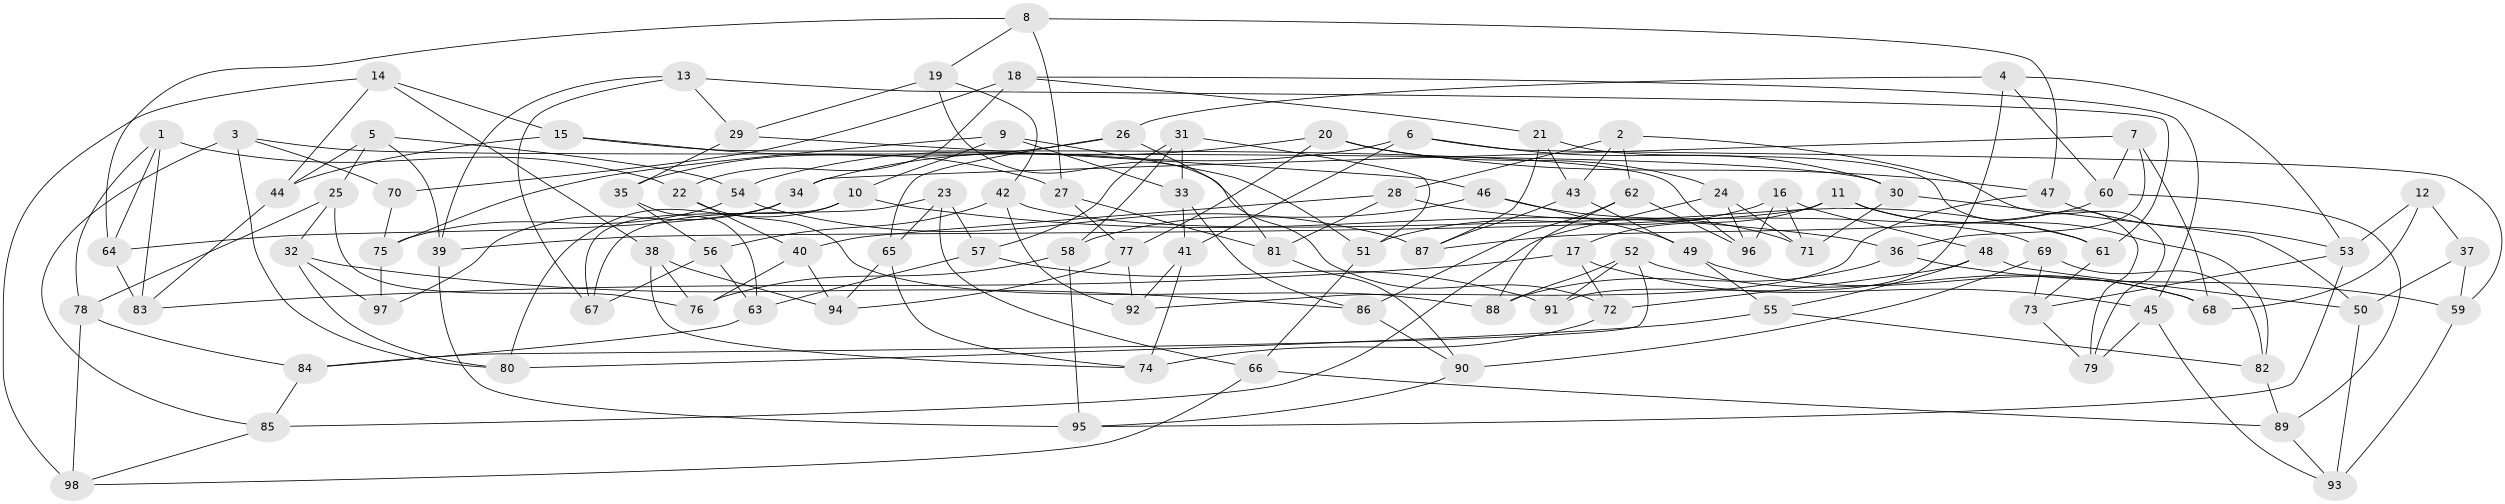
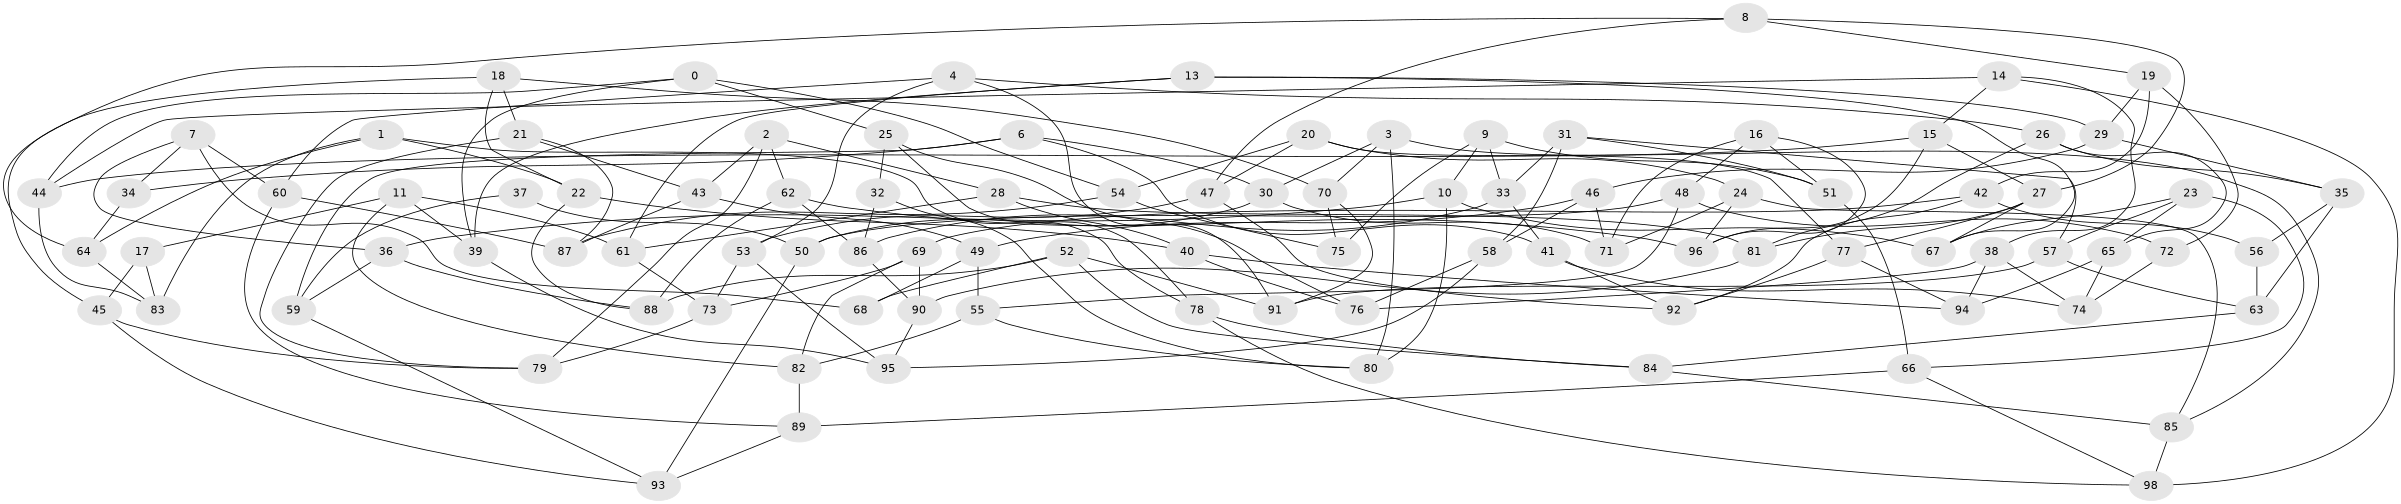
node "5": label "5" -> "0"
node "12": removed
edge "70" -- "91": added
edge "56" -- "67": now "27" -- "67"
edge "17" -- "72": removed
node "97": removed
